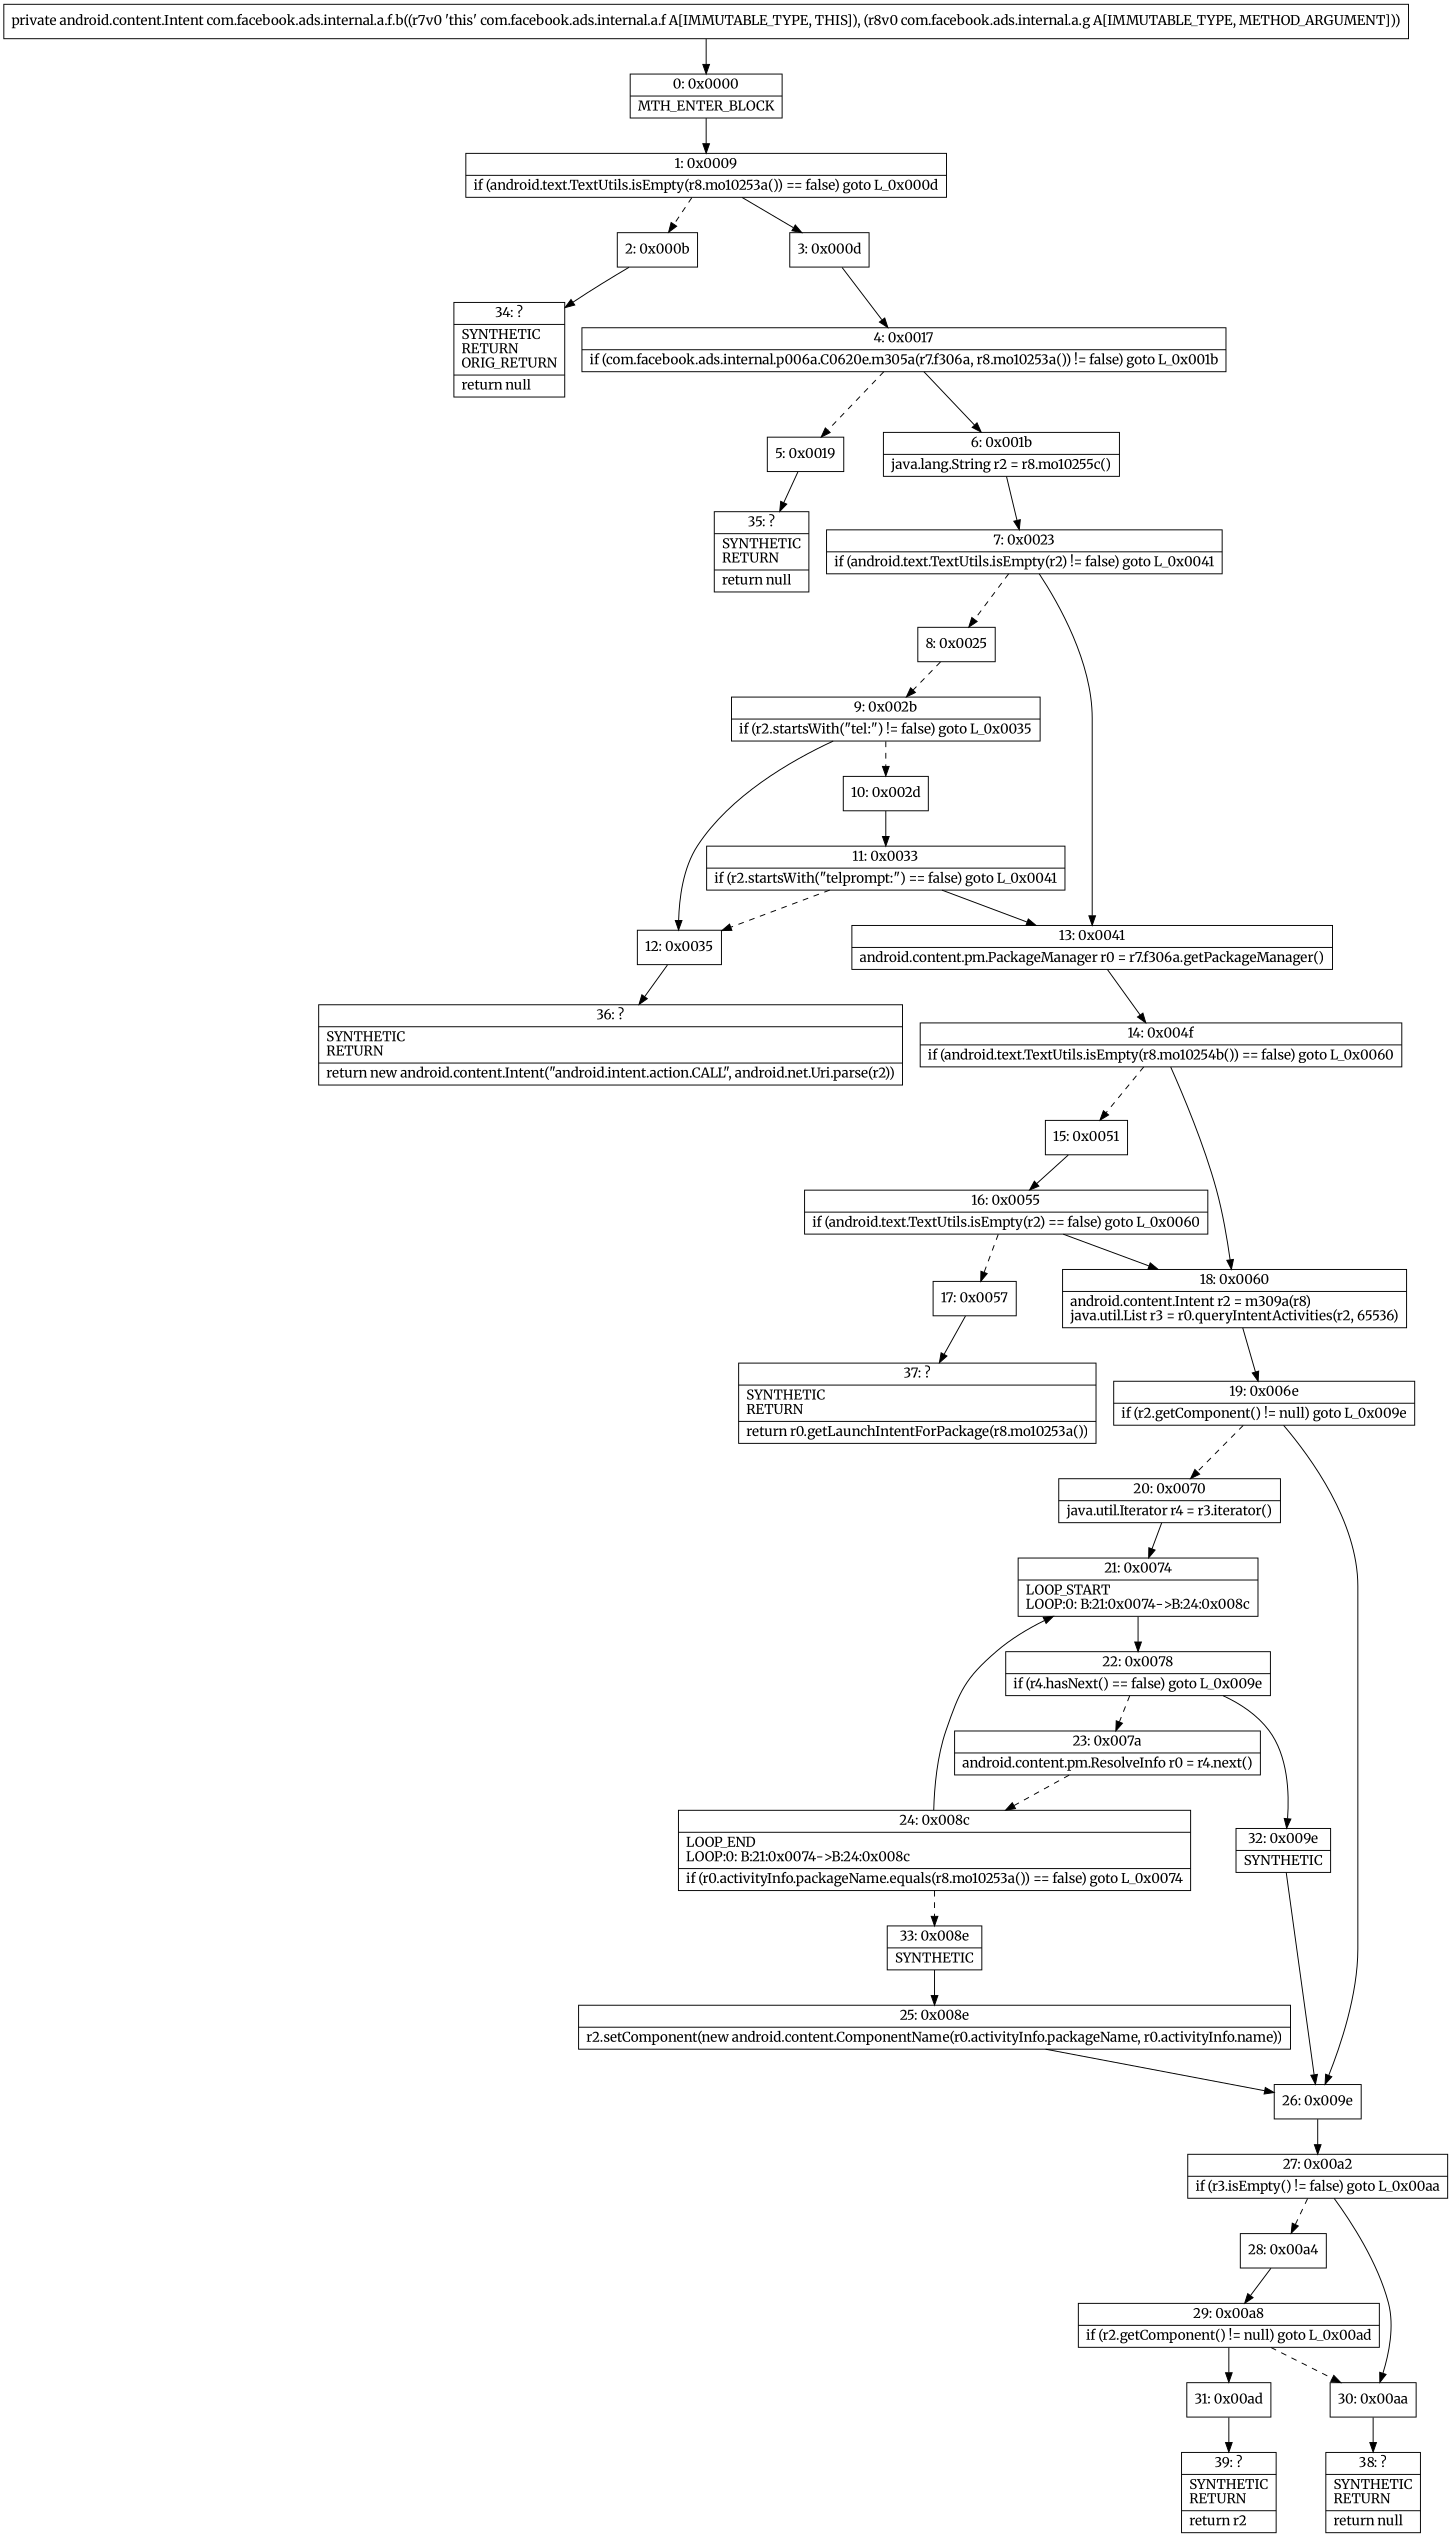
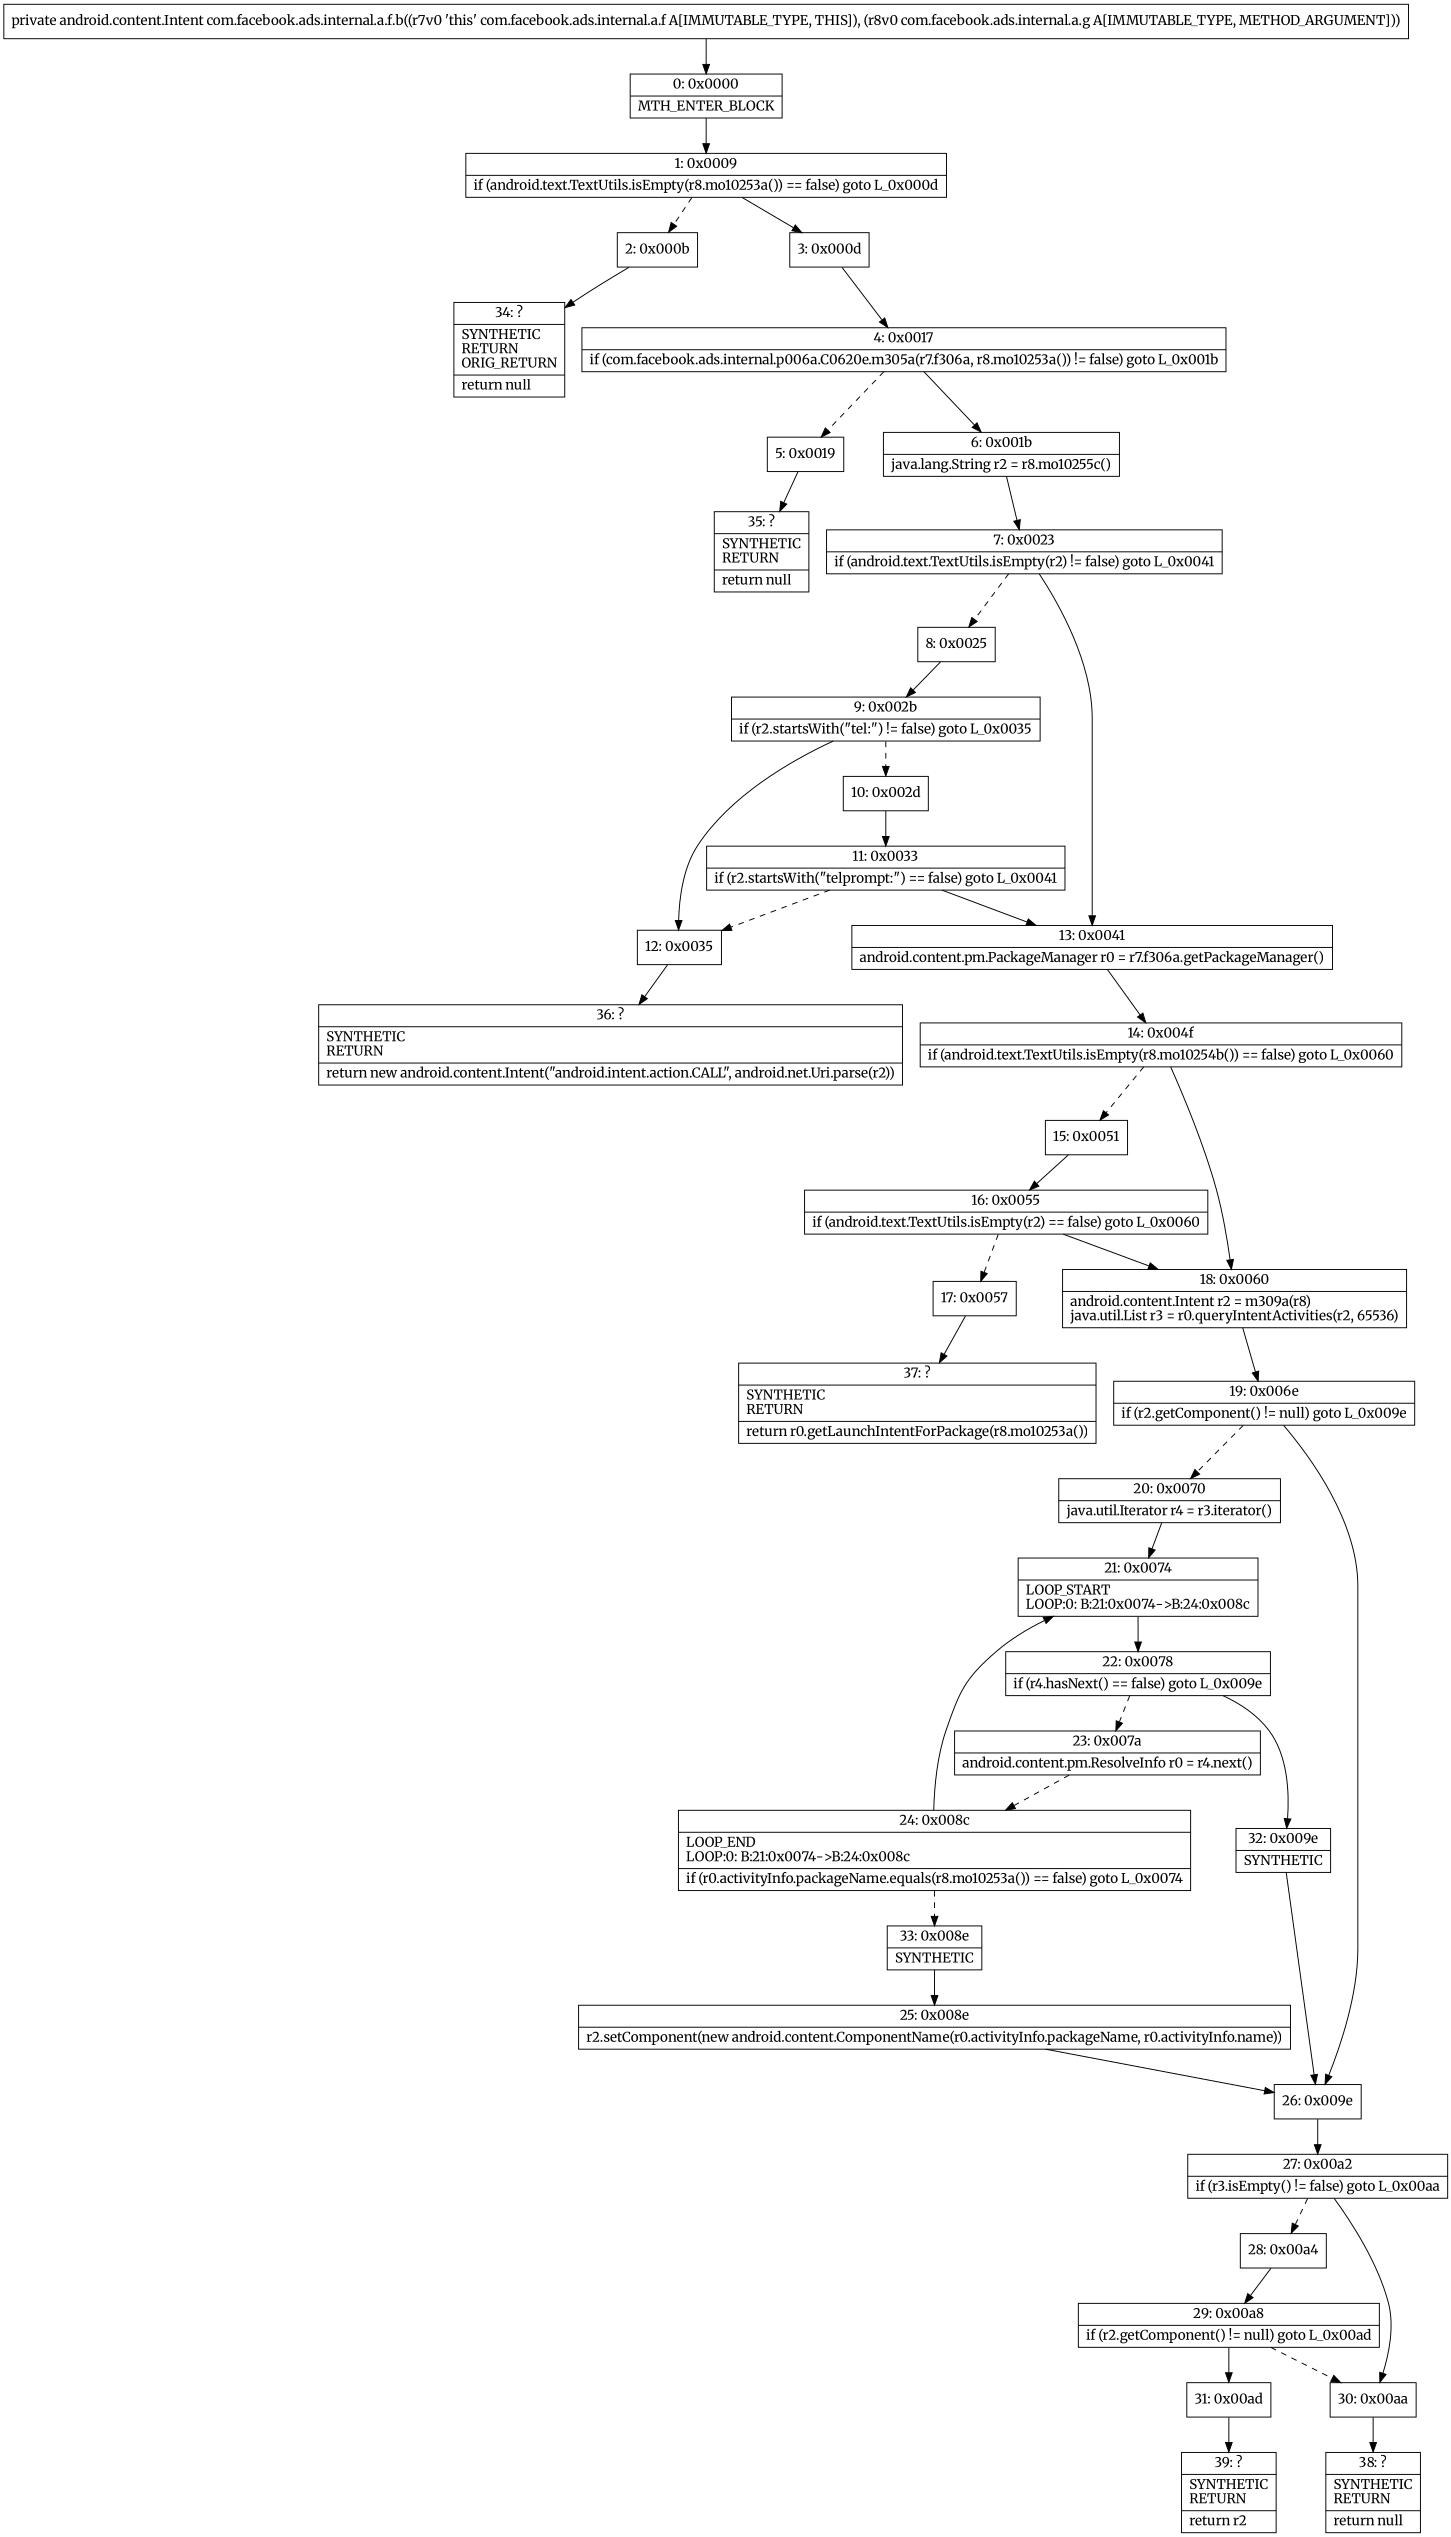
edge "8: 0x0025" -> "9: 0x002b": style dashed -> solid
